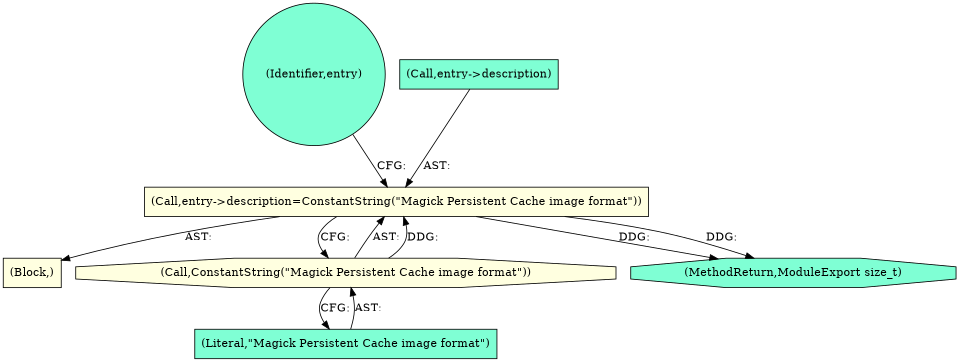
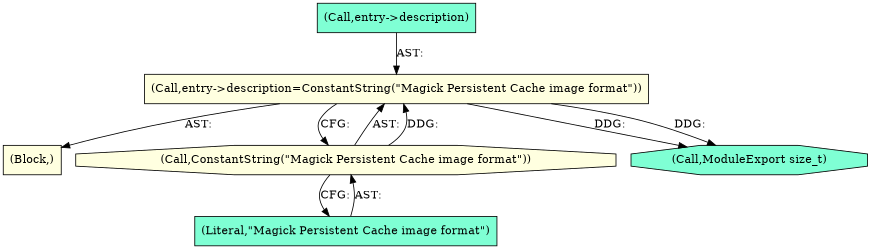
node "(Identifier,entry)": removed
node "(MethodReturn,ModuleExport size_t)": label "(MethodReturn,ModuleExport size_t)" -> "(Call,ModuleExport size_t)"
